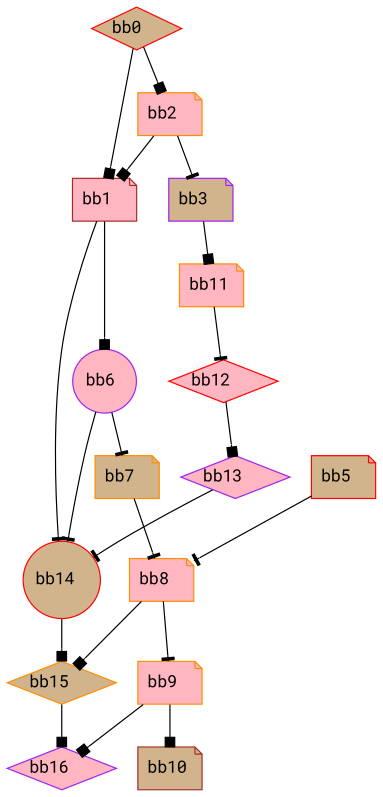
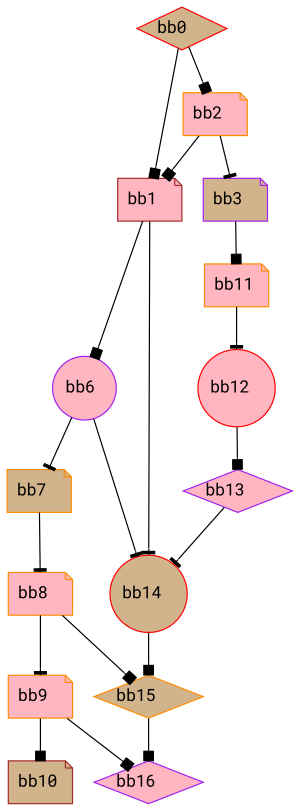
node "bb12": shape diamond -> circle
node "bb5": removed
